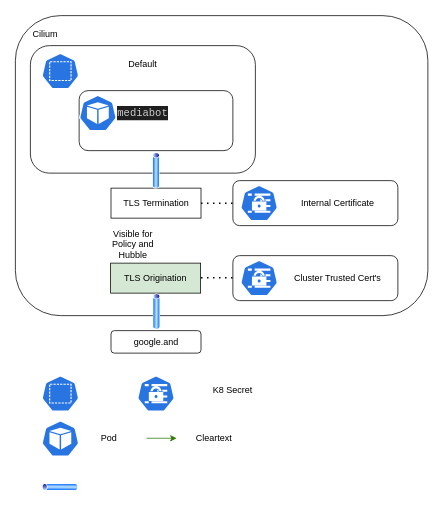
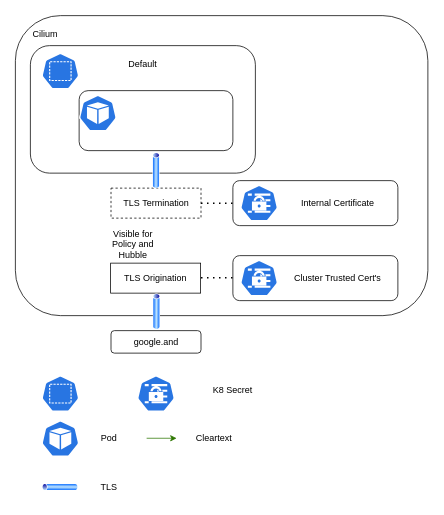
node "mediabot": removed
node "TLS Termination": style solid -> dashed
node "TLS Origination": fillcolor #d5e8d4 -> #ffffff
node "TLS": added
